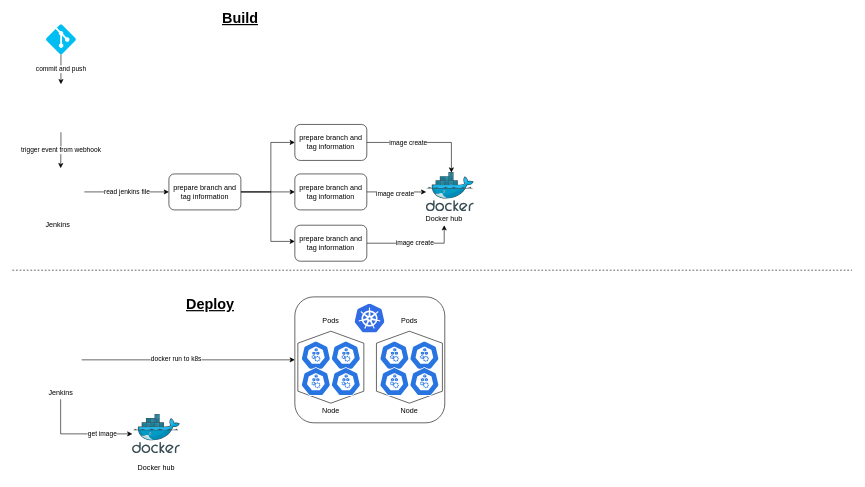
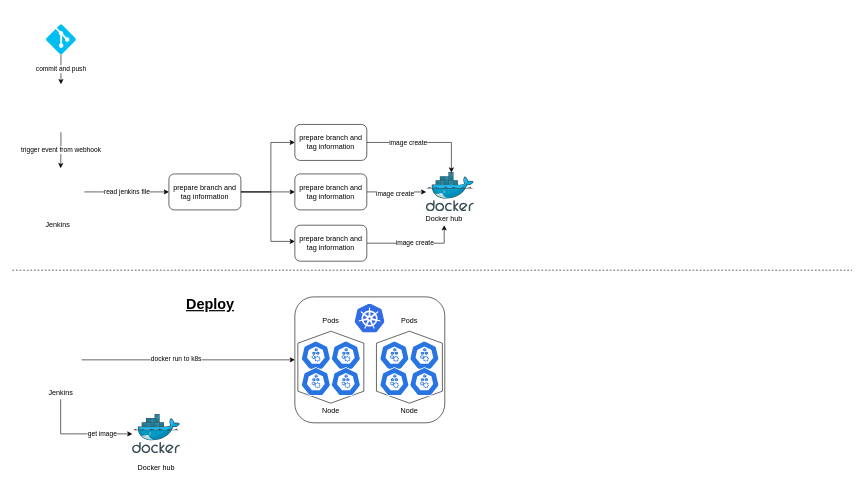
node "Build": removed
